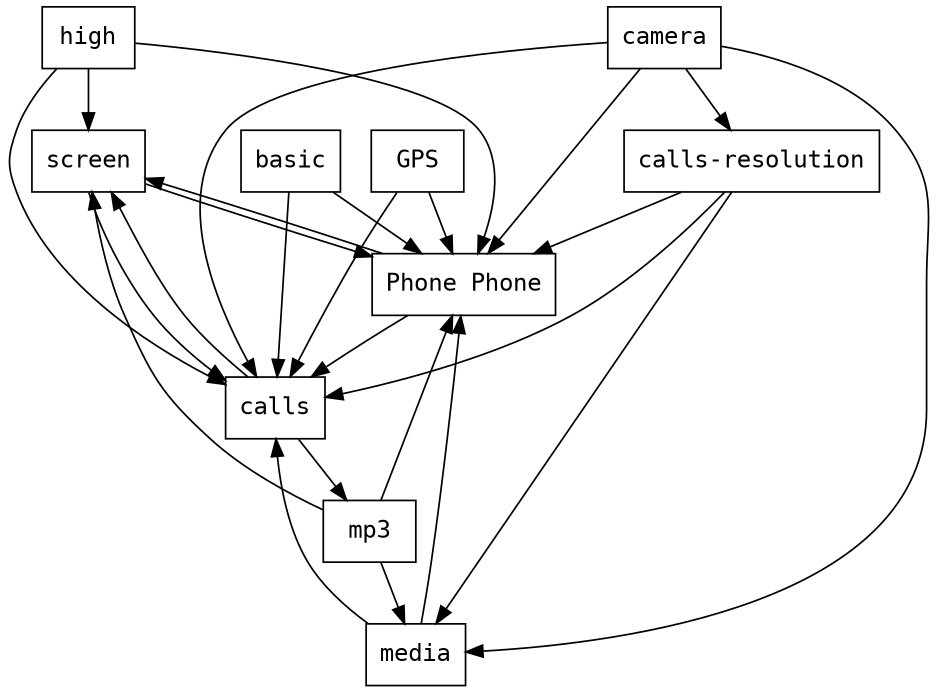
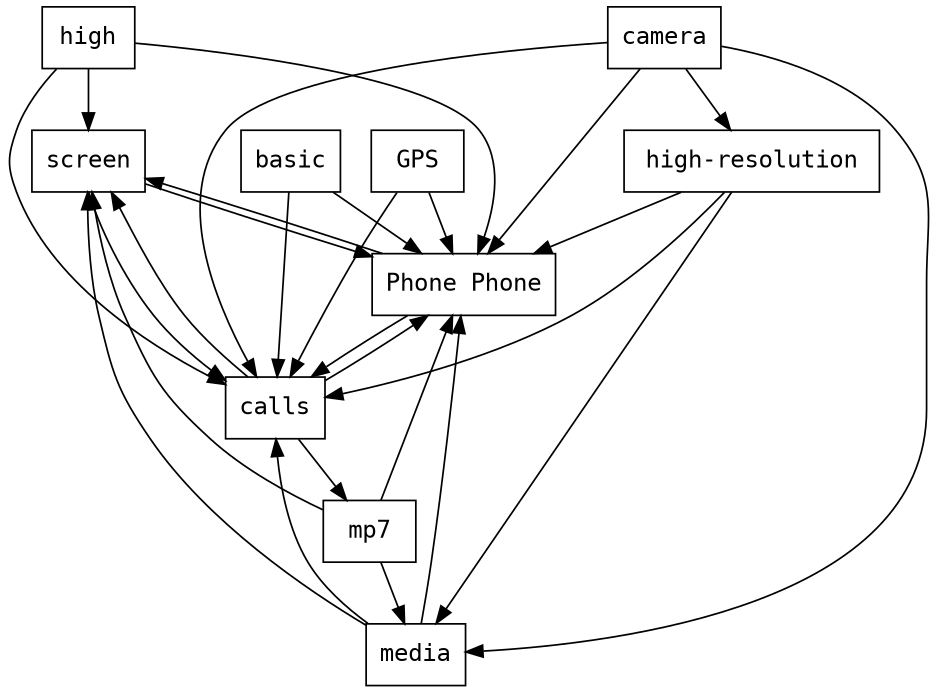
node "calls-resolution": label "calls-resolution" -> "high-resolution"
edge "calls" -> "Phone Phone": added
edge "media" -> "screen": added
node "mp3": label "mp3" -> "mp7"
